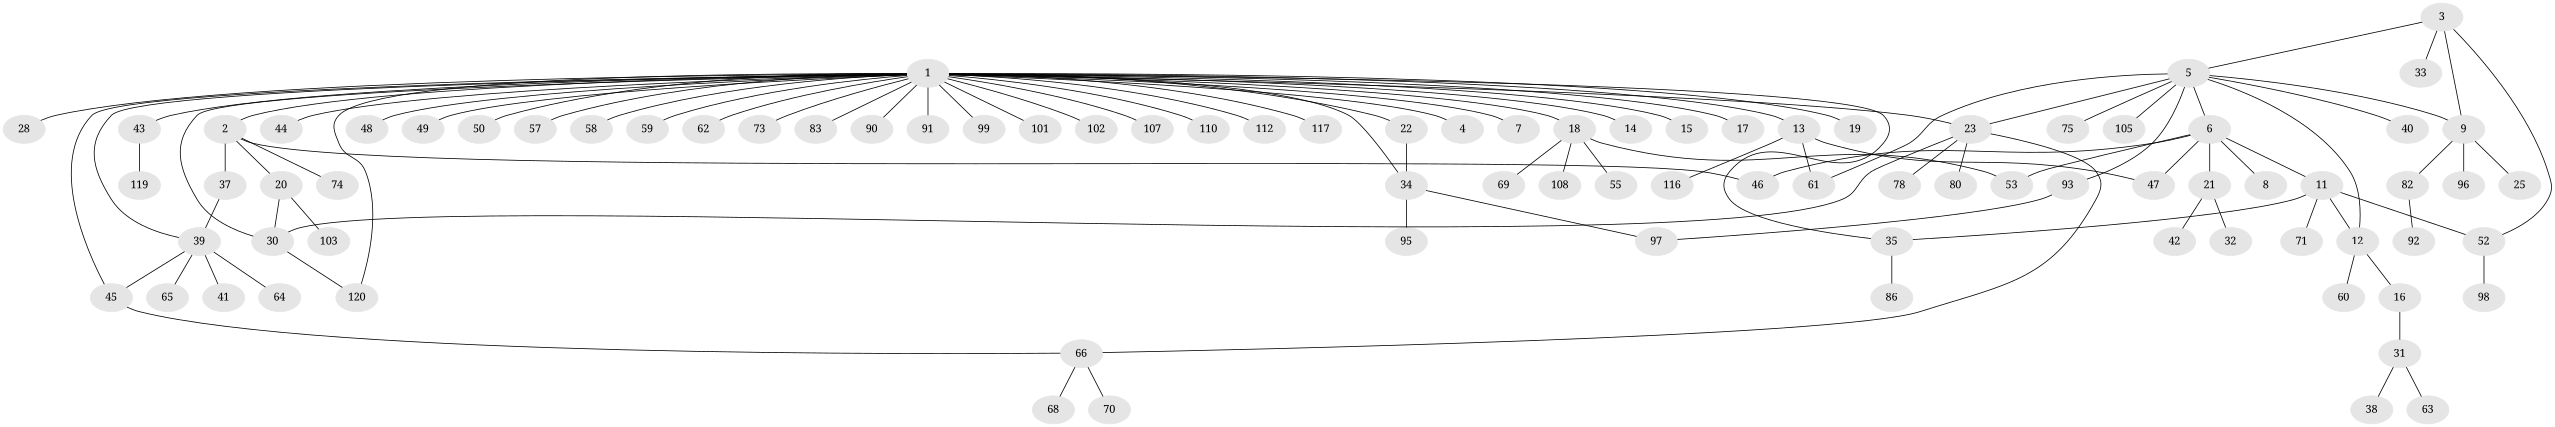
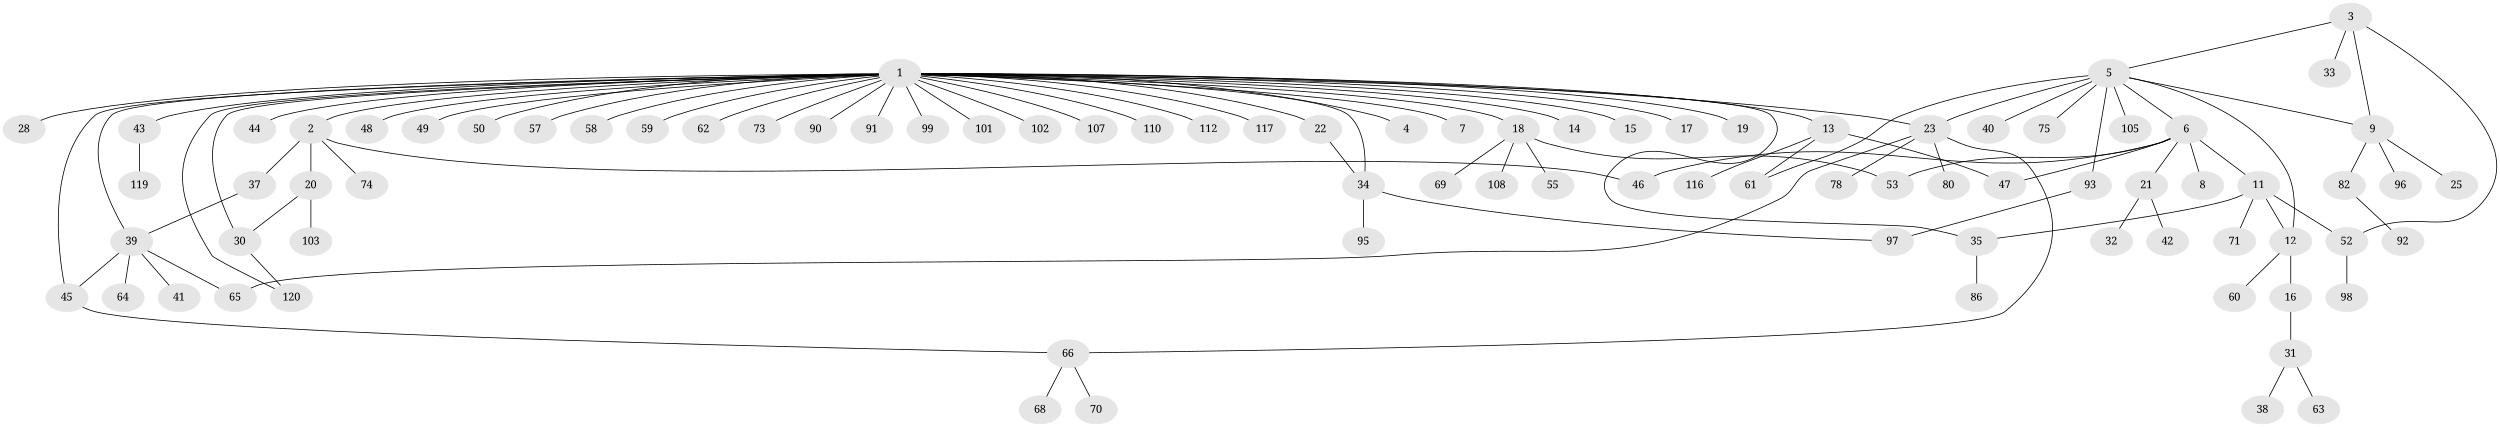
node "83": removed
edge "23" -- "30": now "23" -- "65"
